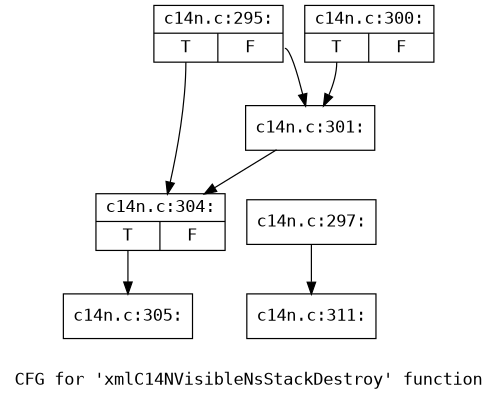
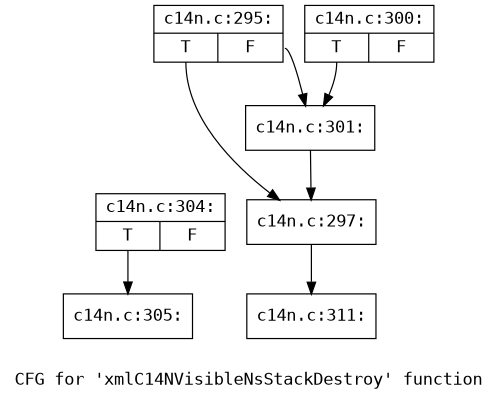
edge "c14n.c:295:" -> "c14n.c:304:": now "c14n.c:295:" -> "c14n.c:297:"
edge "c14n.c:301:" -> "c14n.c:304:": now "c14n.c:301:" -> "c14n.c:297:"
